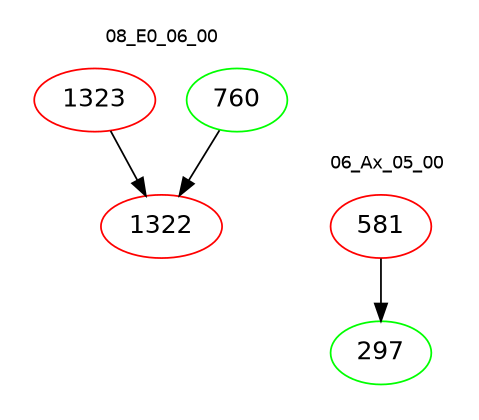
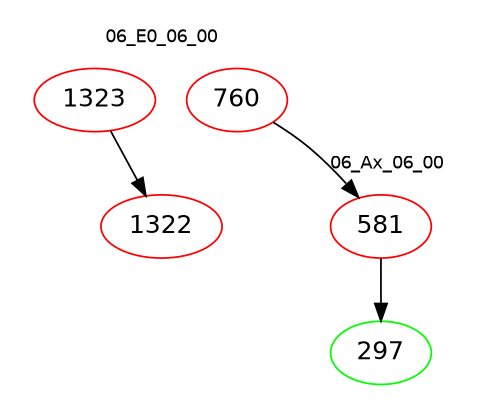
cluster "08_E0_06_00": label "08_E0_06_00" -> "06_E0_06_00"
node "760": color green -> red
edge "760" -> "1322": now "760" -> "581"
cluster "06_Ax_05_00": label "06_Ax_05_00" -> "06_Ax_06_00"
